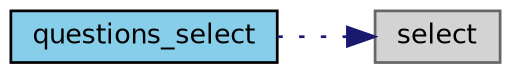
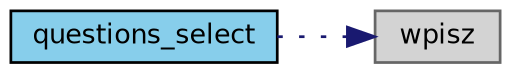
node "select": label "select" -> "wpisz"
